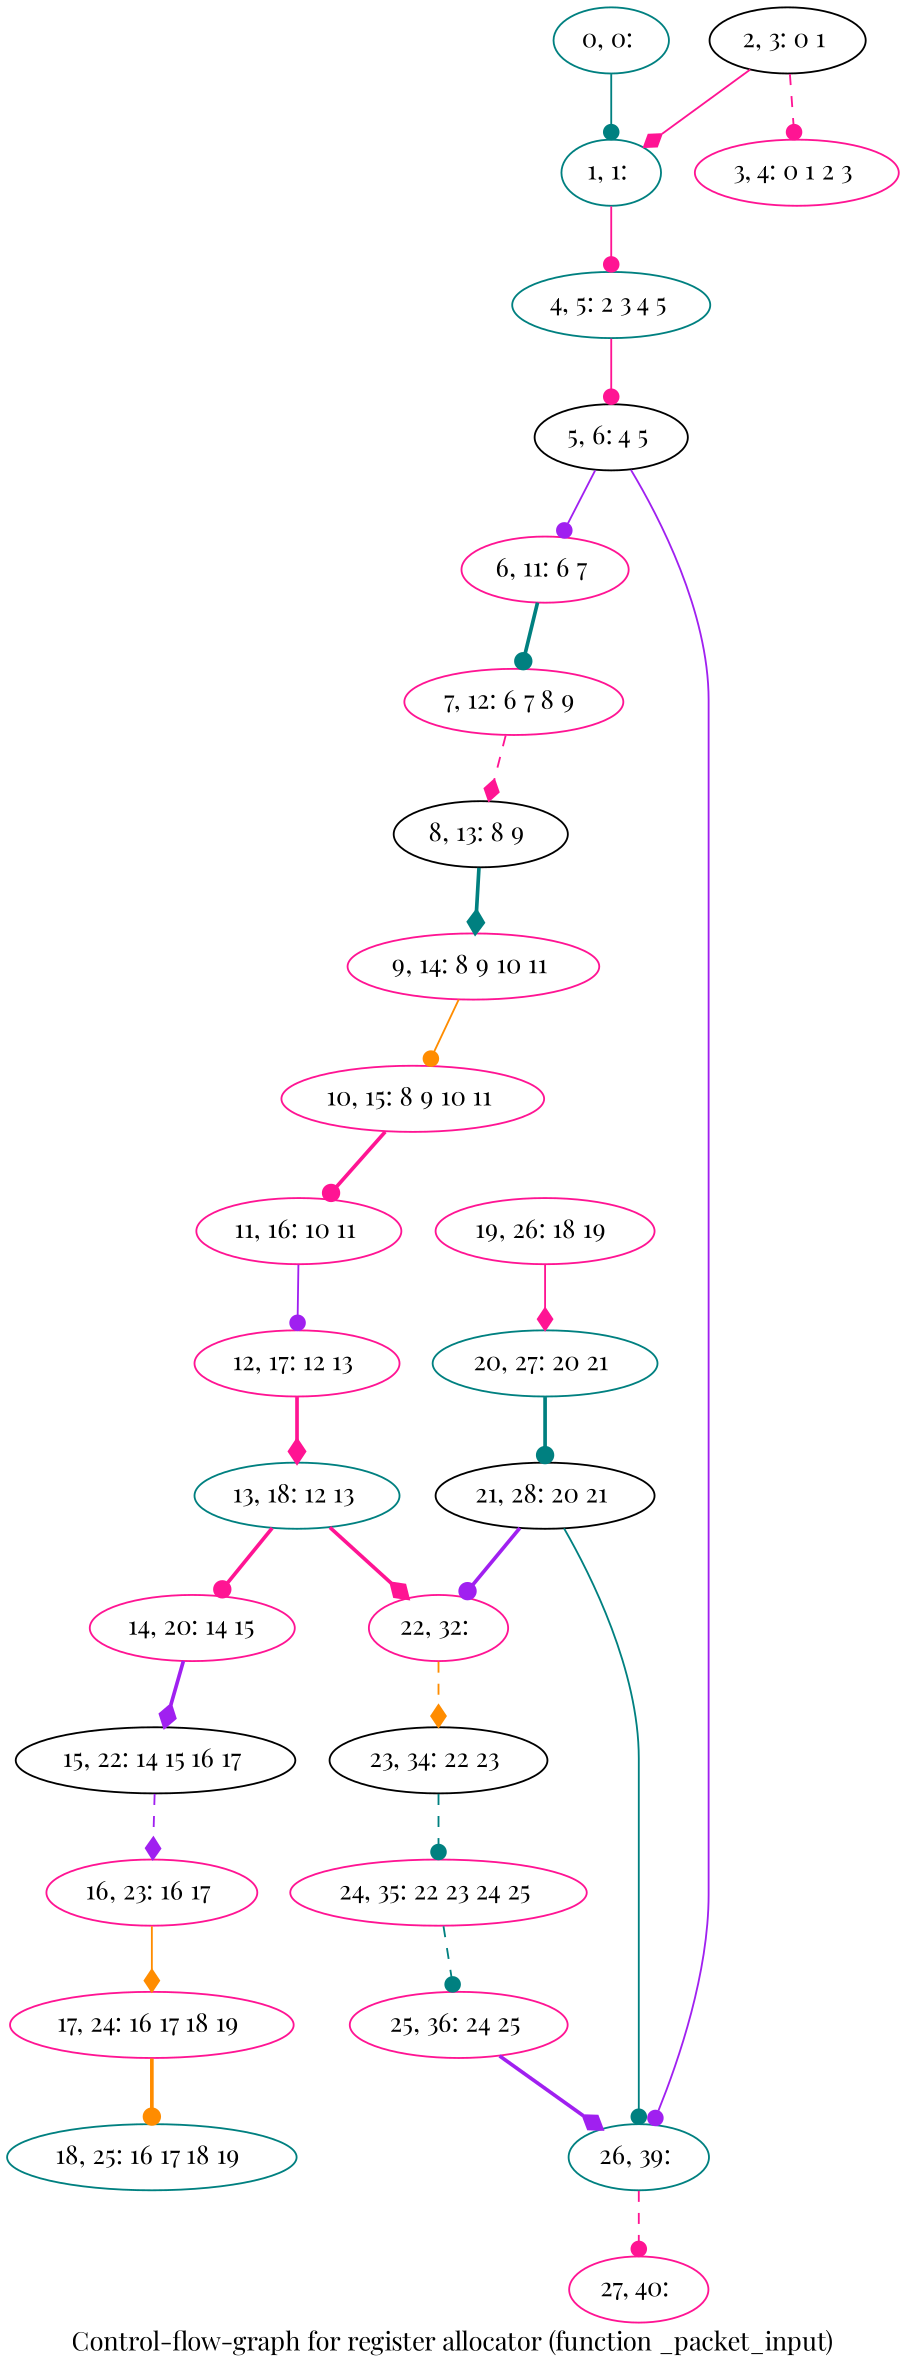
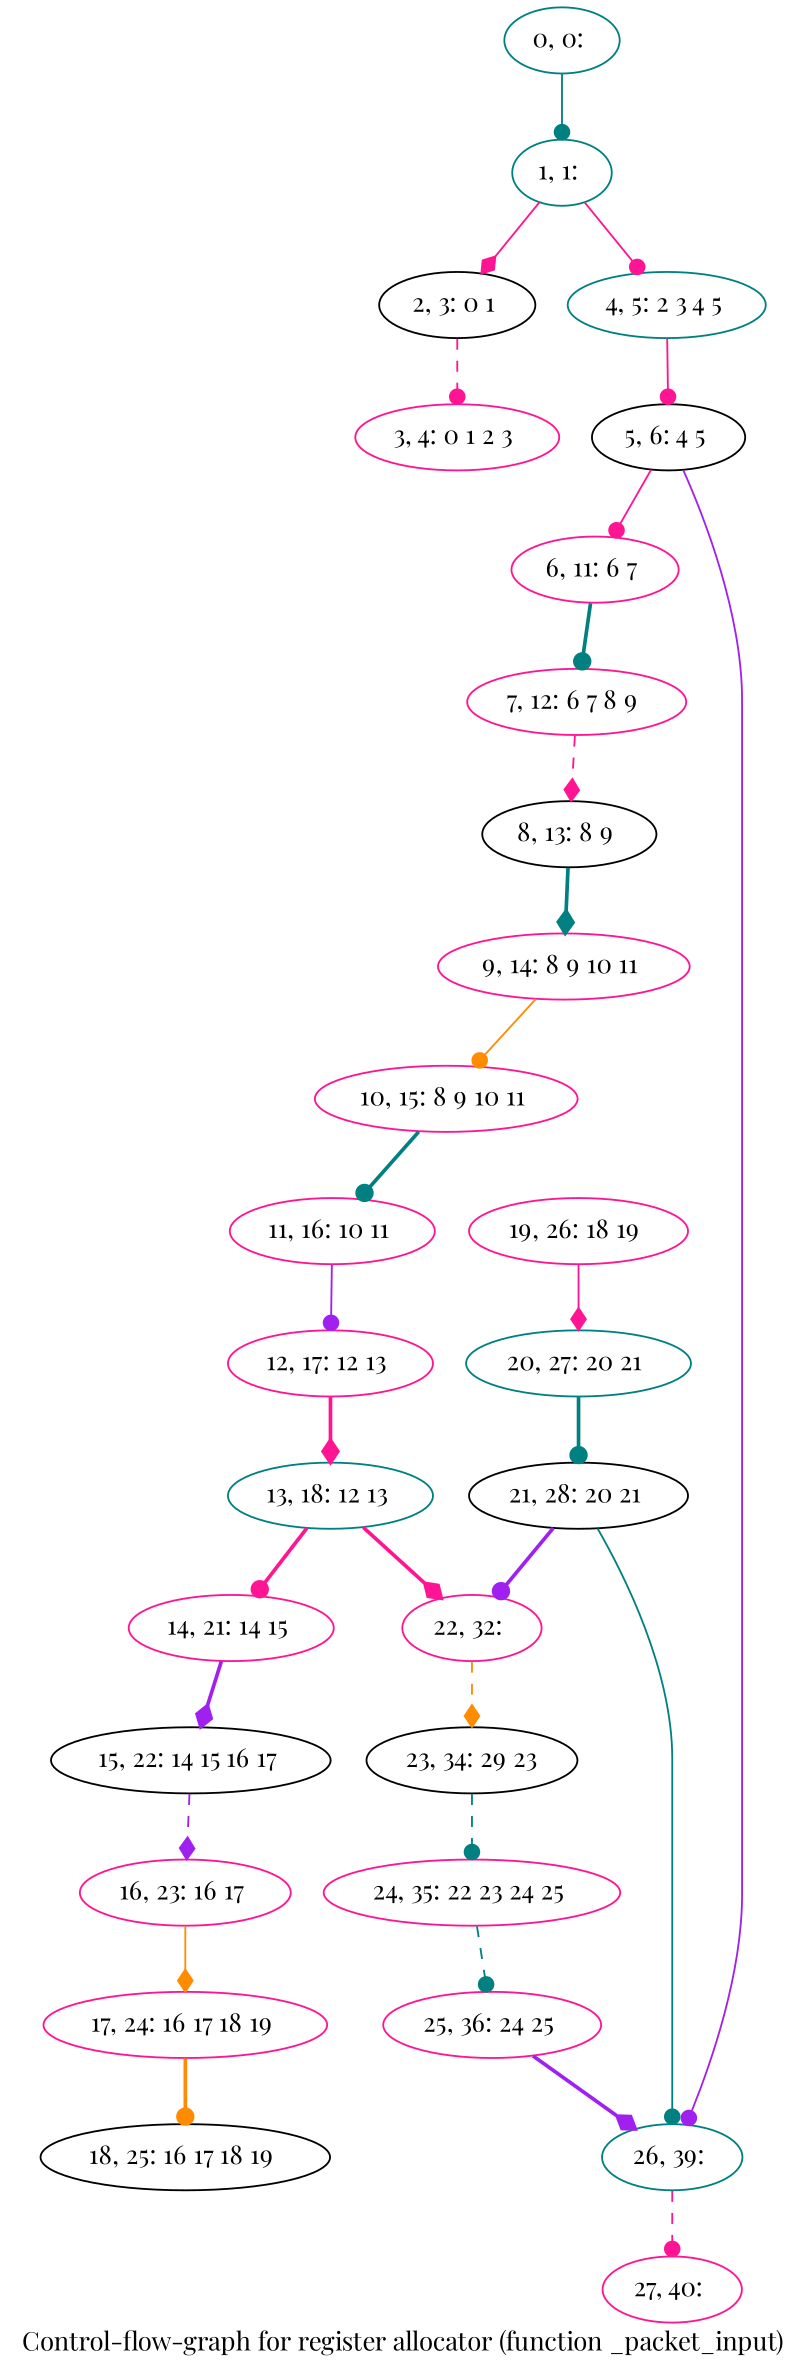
edge "2, 3: 0 1" -> "1, 1:": reversed
edge "5, 6: 4 5" -> "6, 11: 6 7": color purple -> deeppink
edge "10, 15: 8 9 10 11" -> "11, 16: 10 11": color deeppink -> teal
node "14, 20: 14 15": label "14, 20: 14 15" -> "14, 21: 14 15"
node "23, 34: 22 23": label "23, 34: 22 23" -> "23, 34: 29 23"
node "18, 25: 16 17 18 19": color teal -> black
